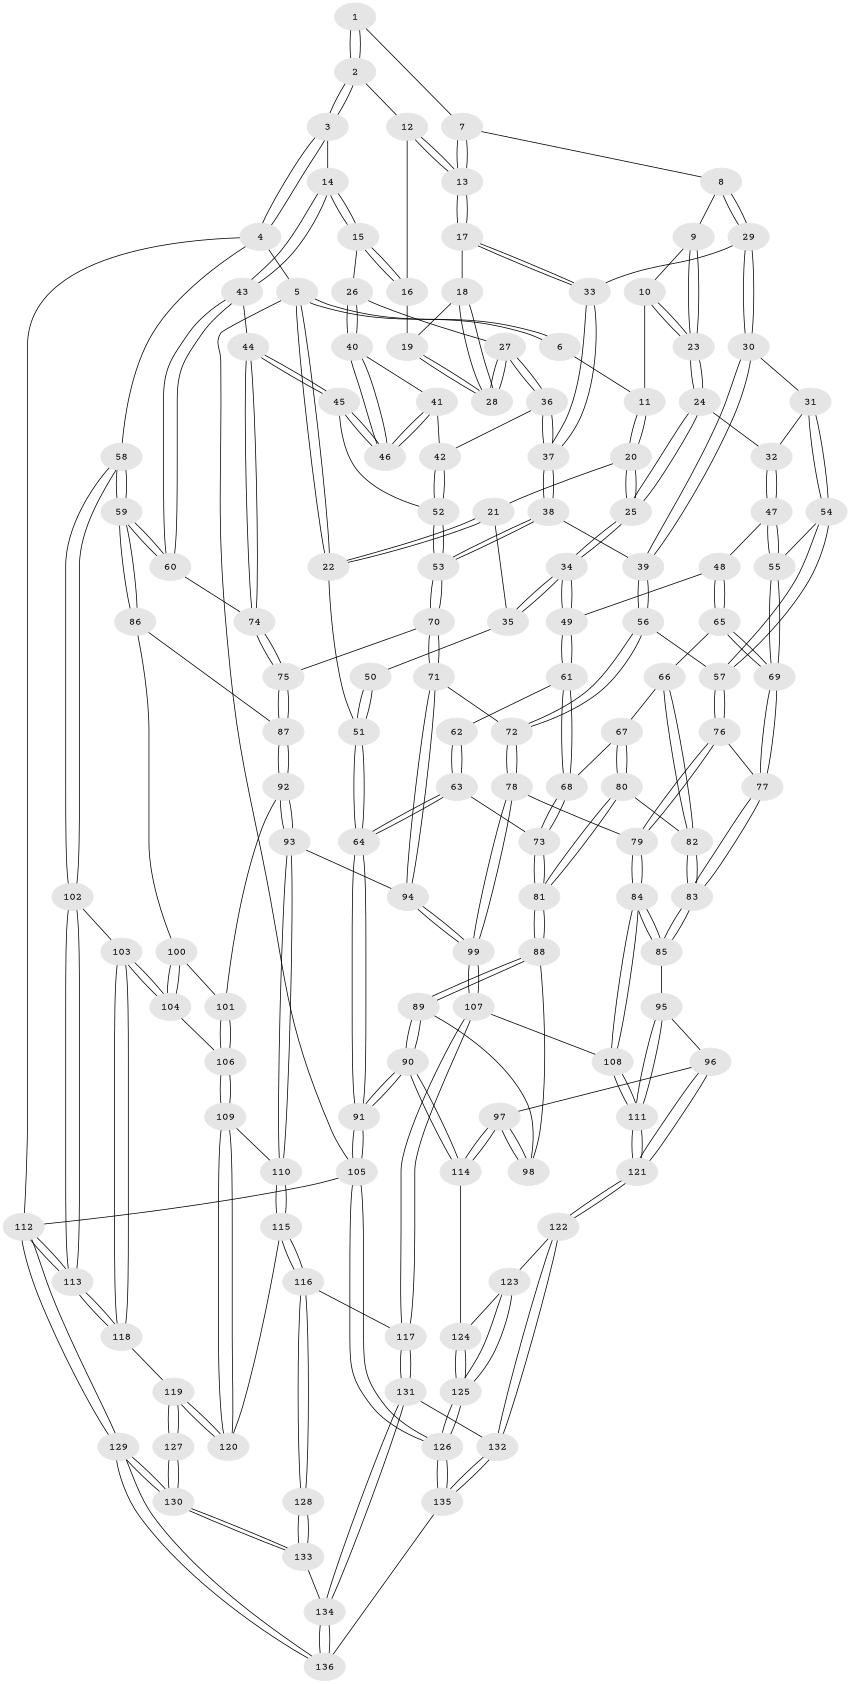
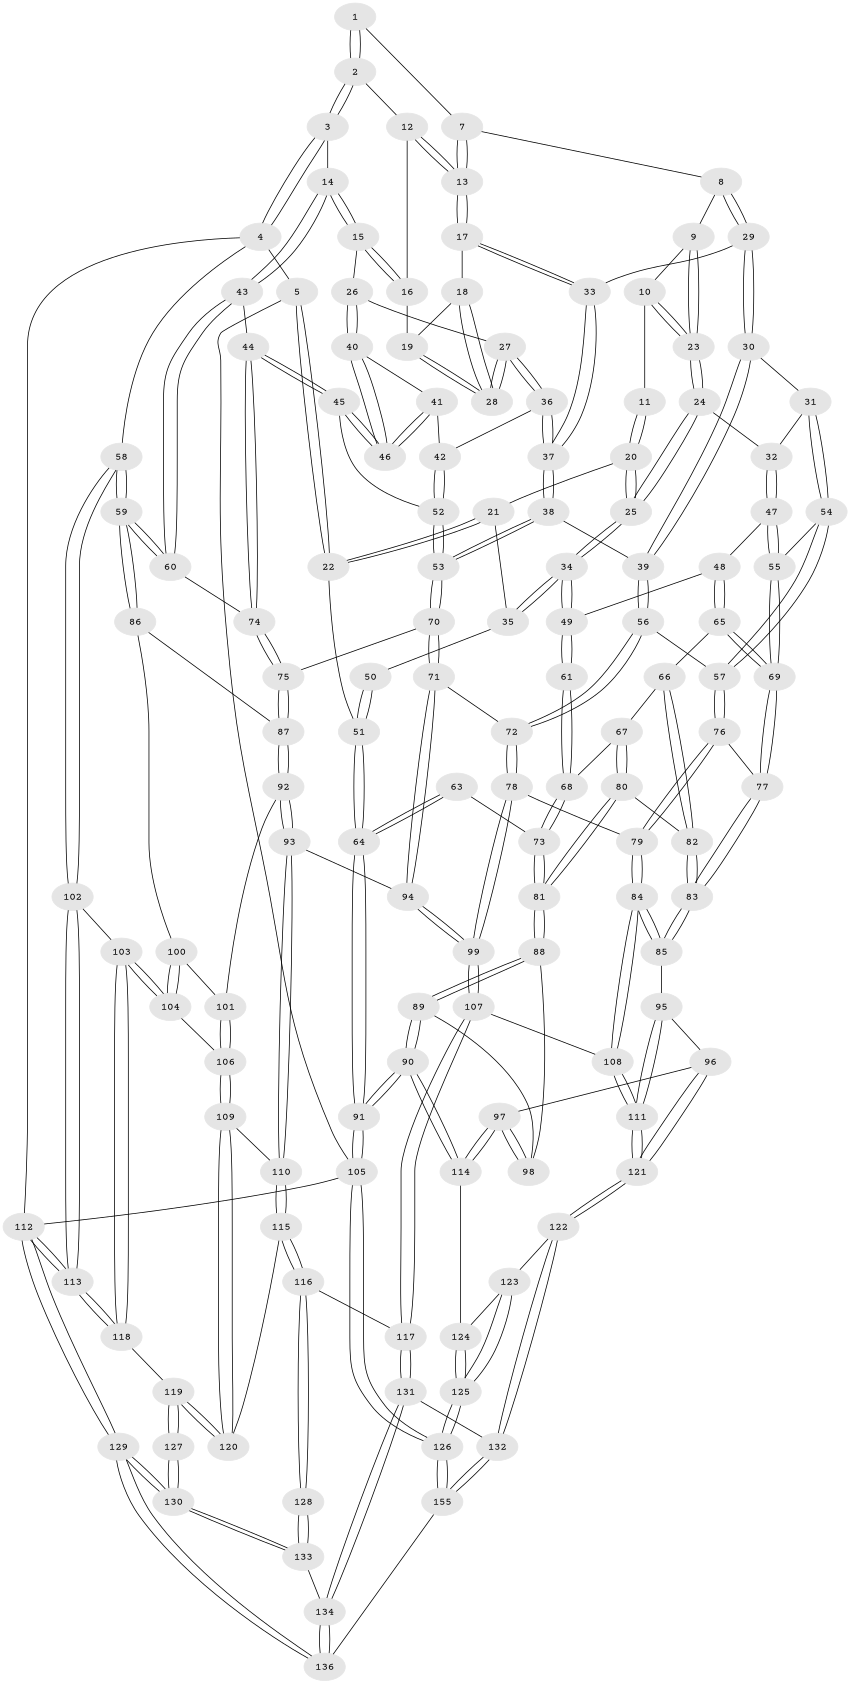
node "6": removed
node "62": removed
node "135": label "135" -> "155"
